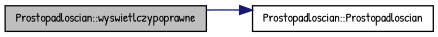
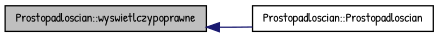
edge "Prostopadloscian::wyswietlczypoprawne" -> "Prostopadloscian::Prostopadloscian": reversed
